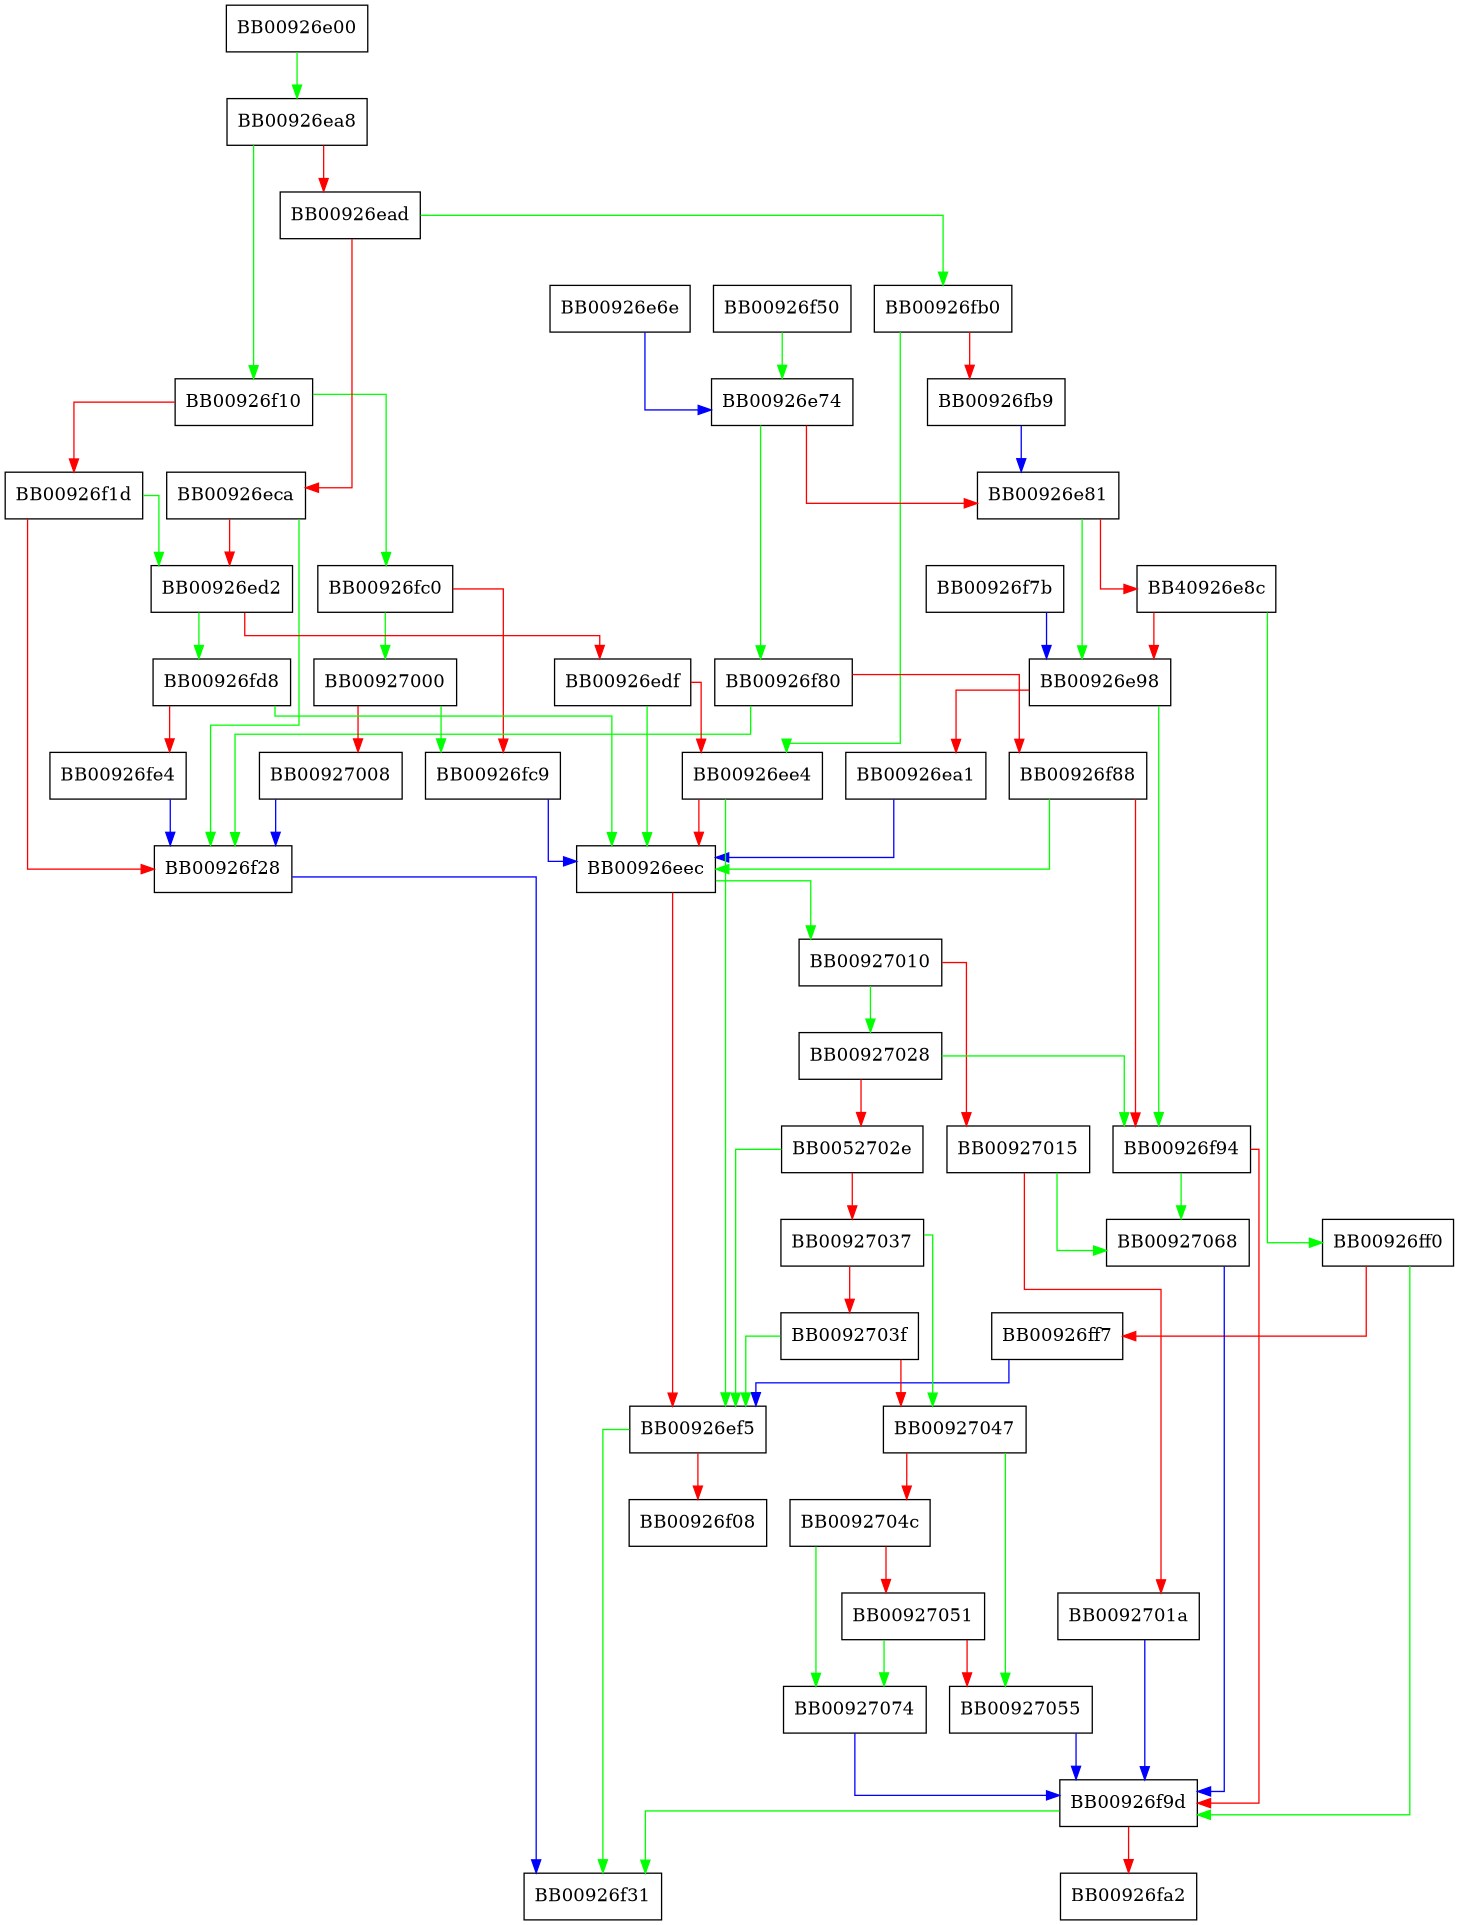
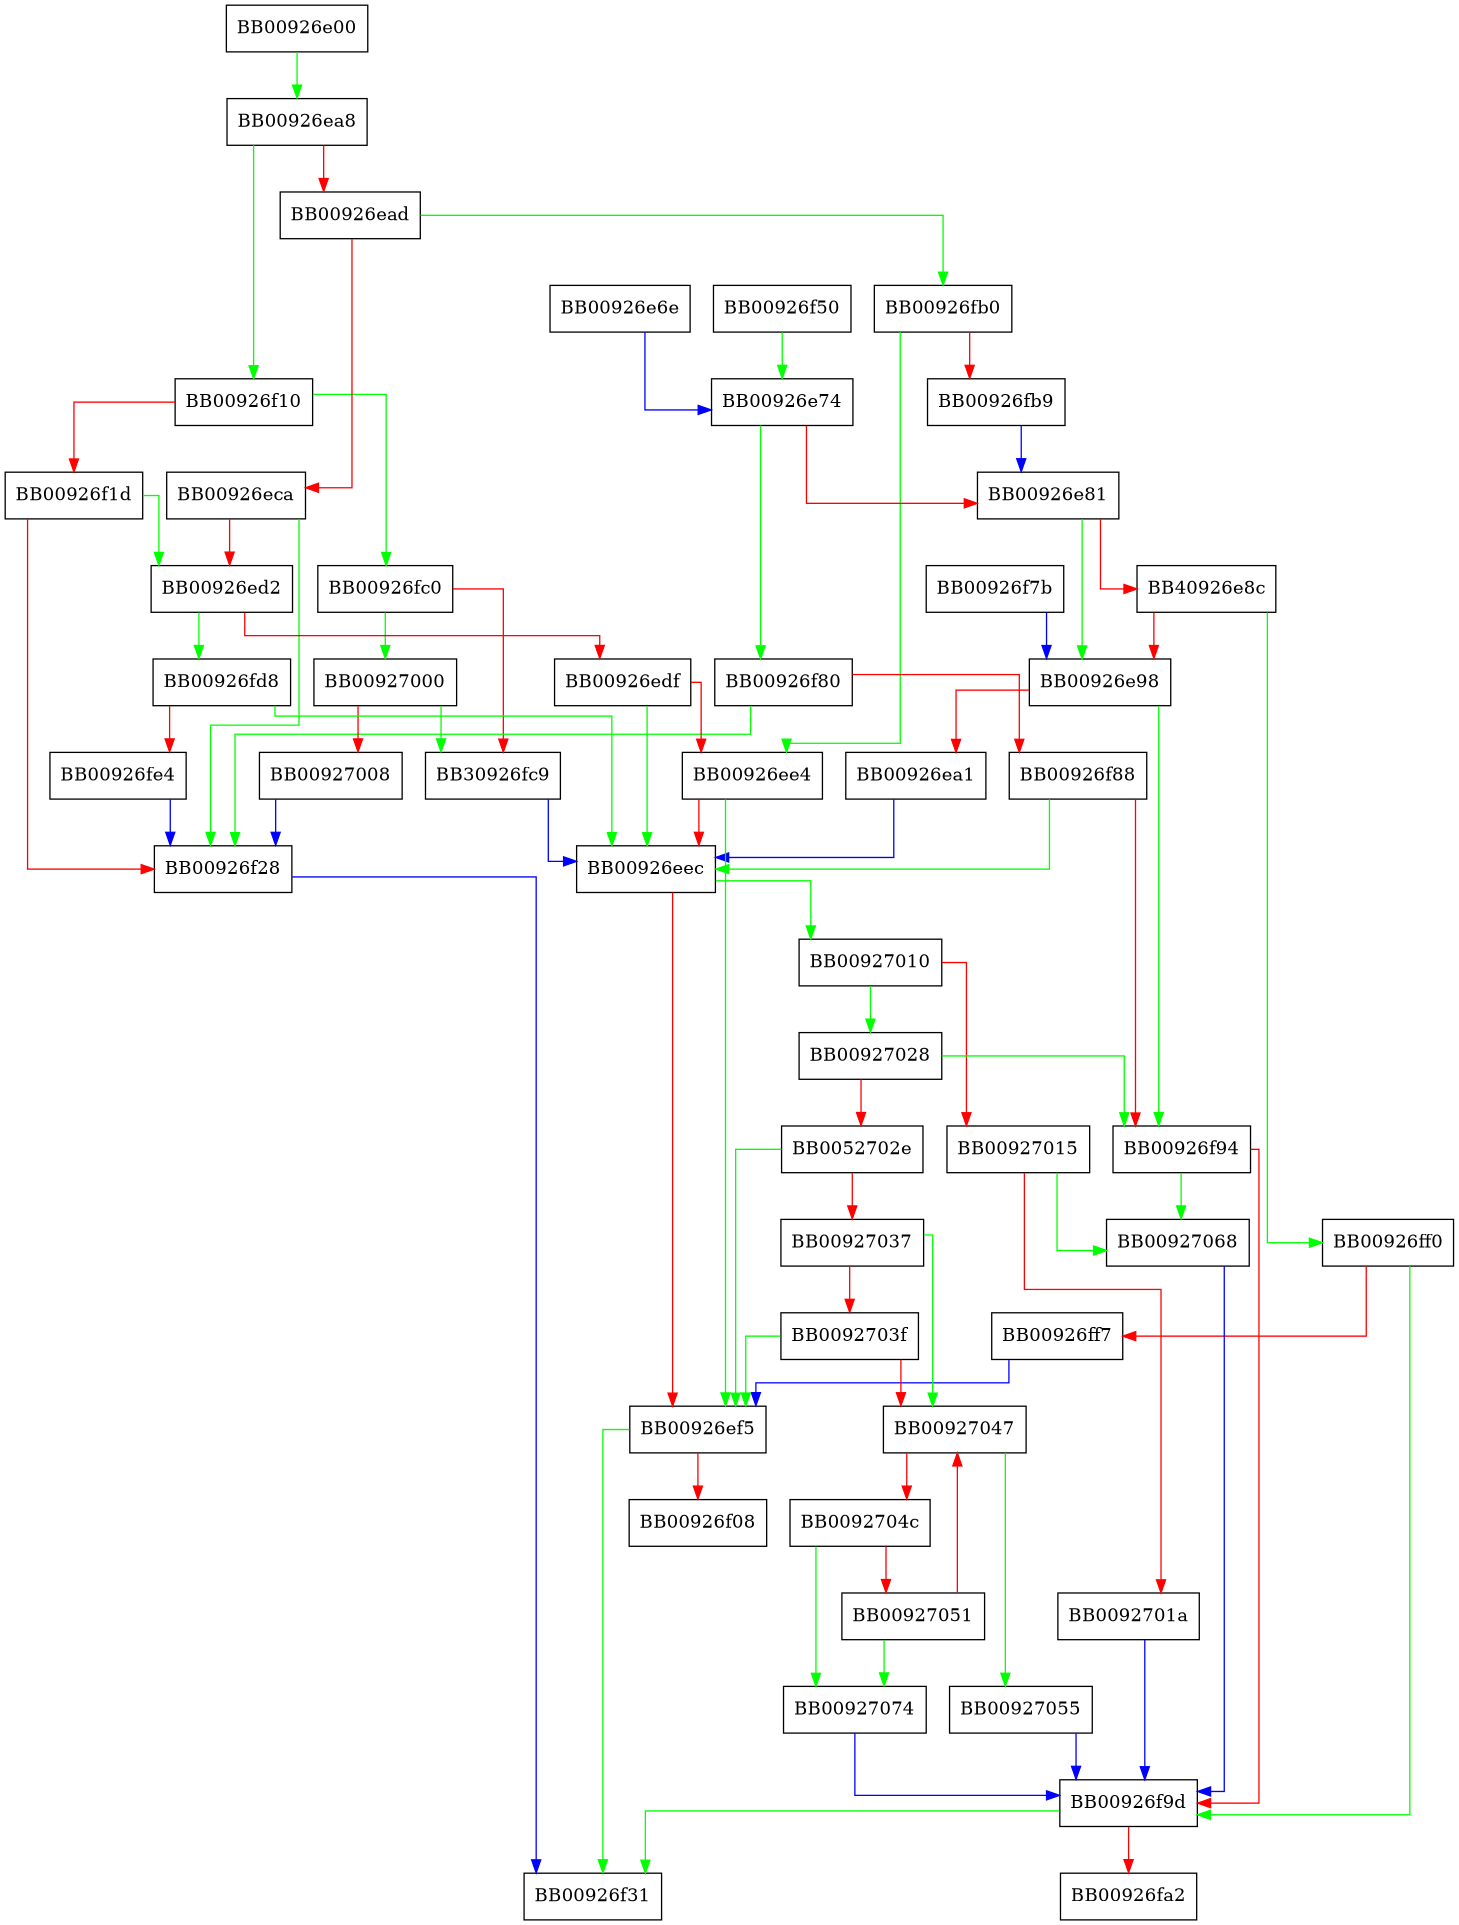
node "BB00926fc9": label "BB00926fc9" -> "BB30926fc9"
edge "BB00927051" -> "BB00927055": now "BB00927051" -> "BB00927047"
